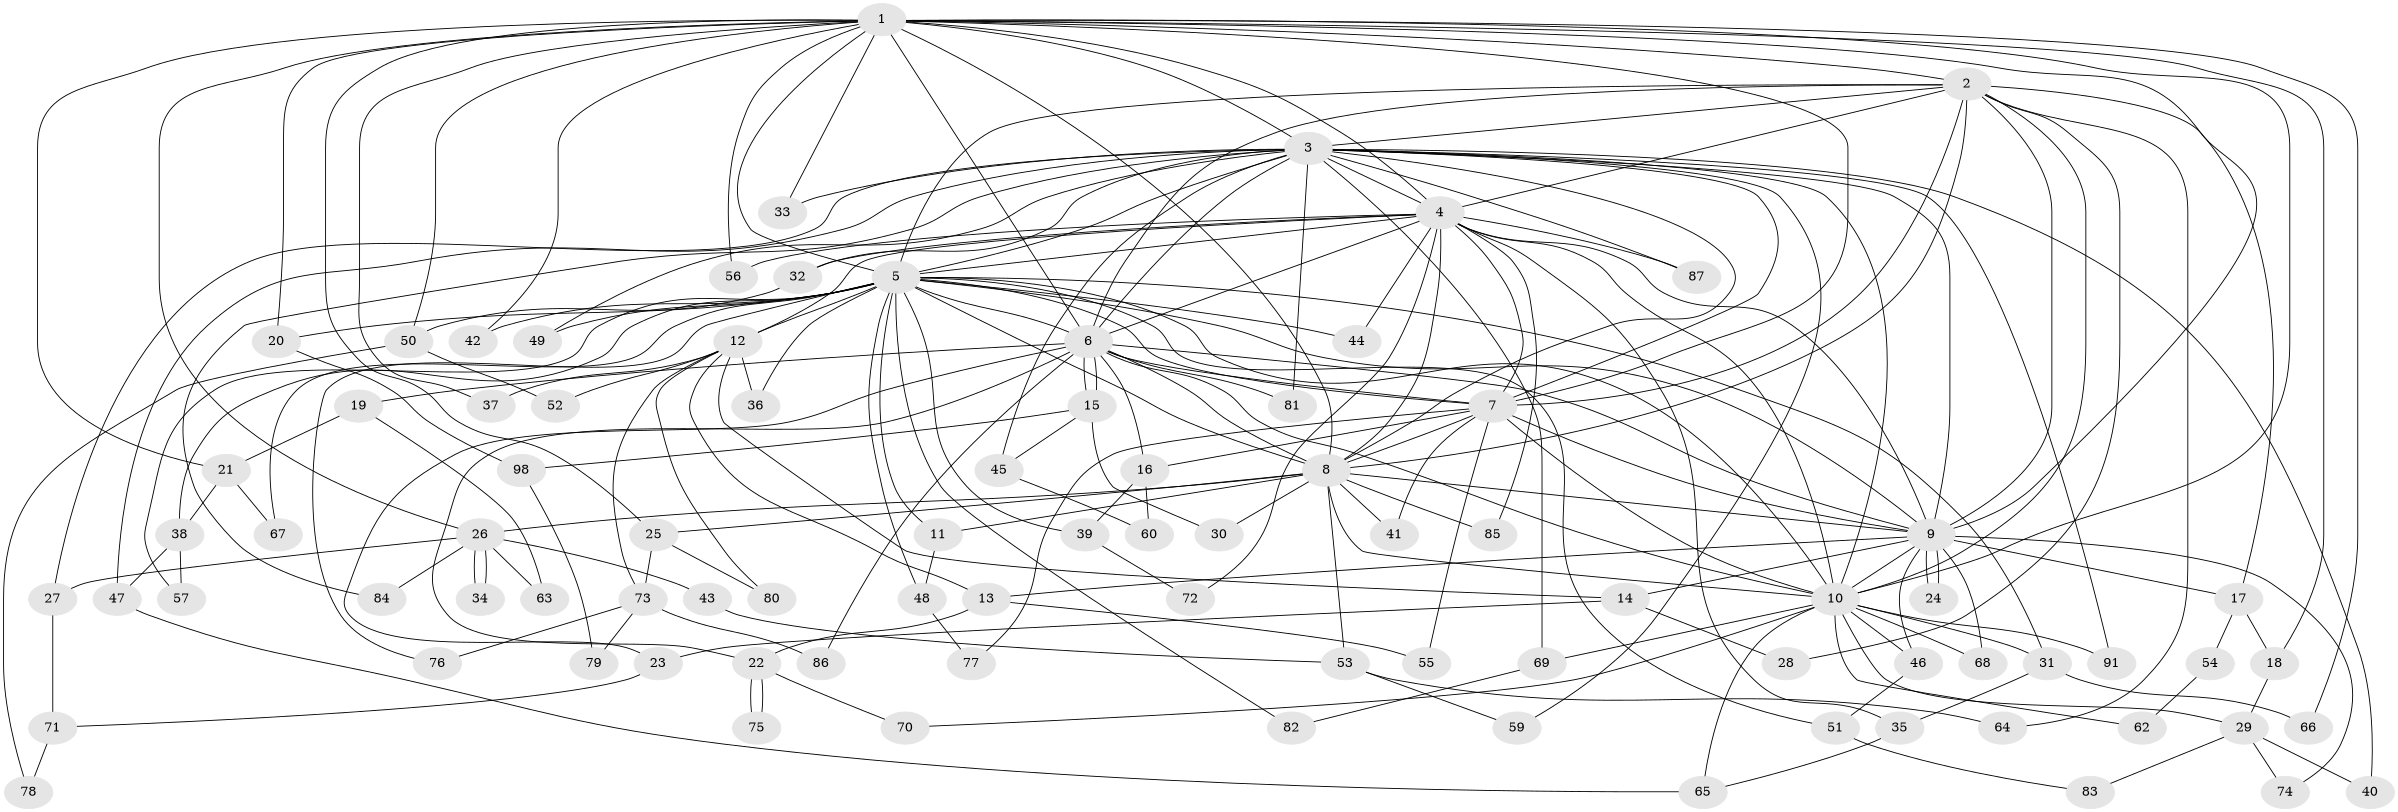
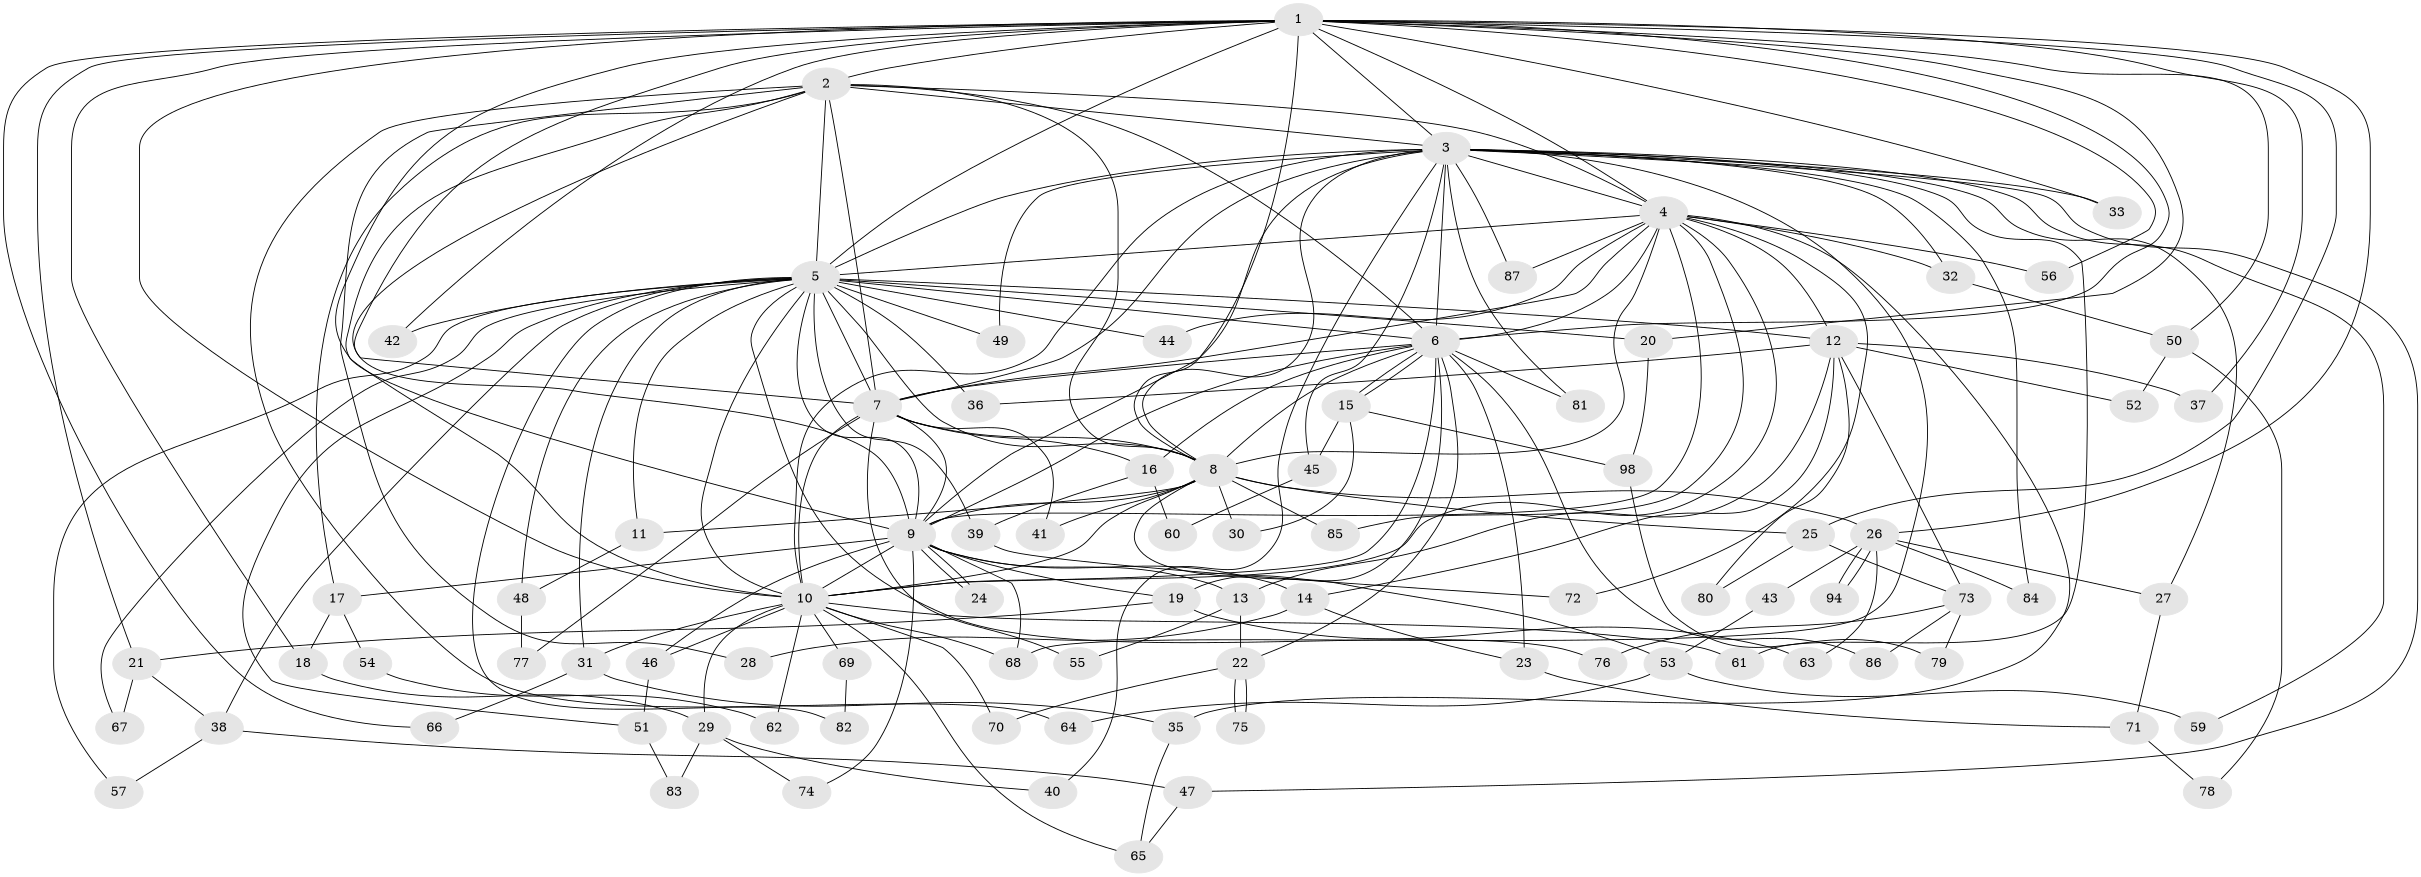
edge "3" -- "69": now "3" -- "68"
edge "9" -- "19": added
node "34": label "34" -> "94"
node "91": label "91" -> "61"
